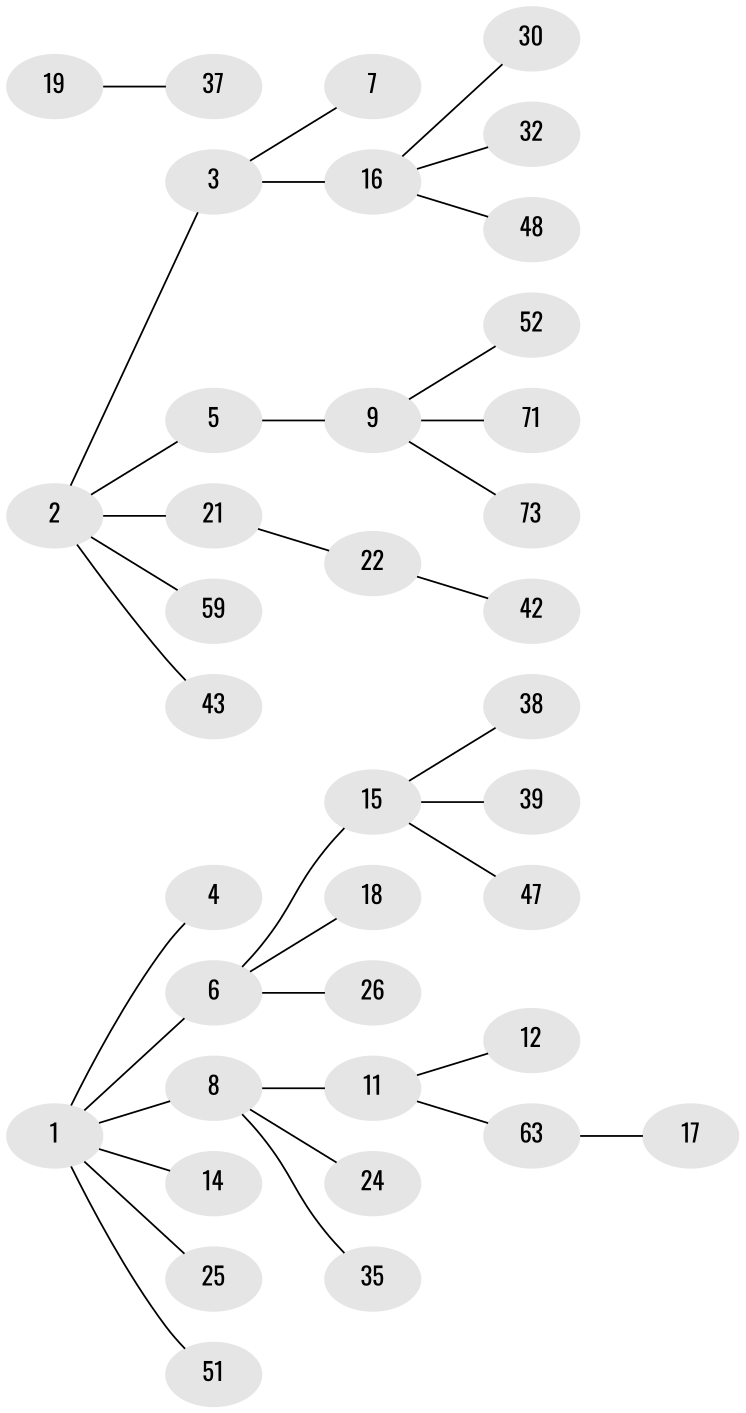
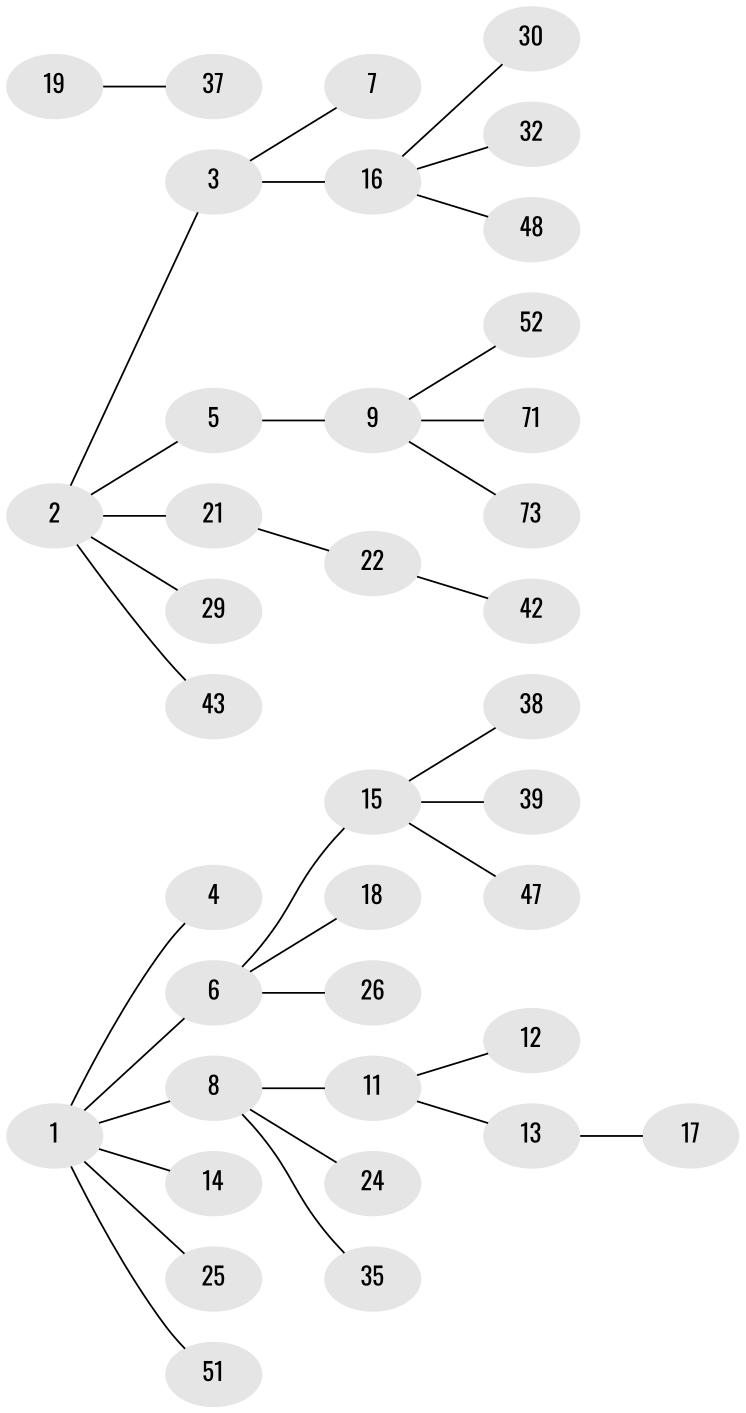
node "59": label "59" -> "29"
node "63": label "63" -> "13"
